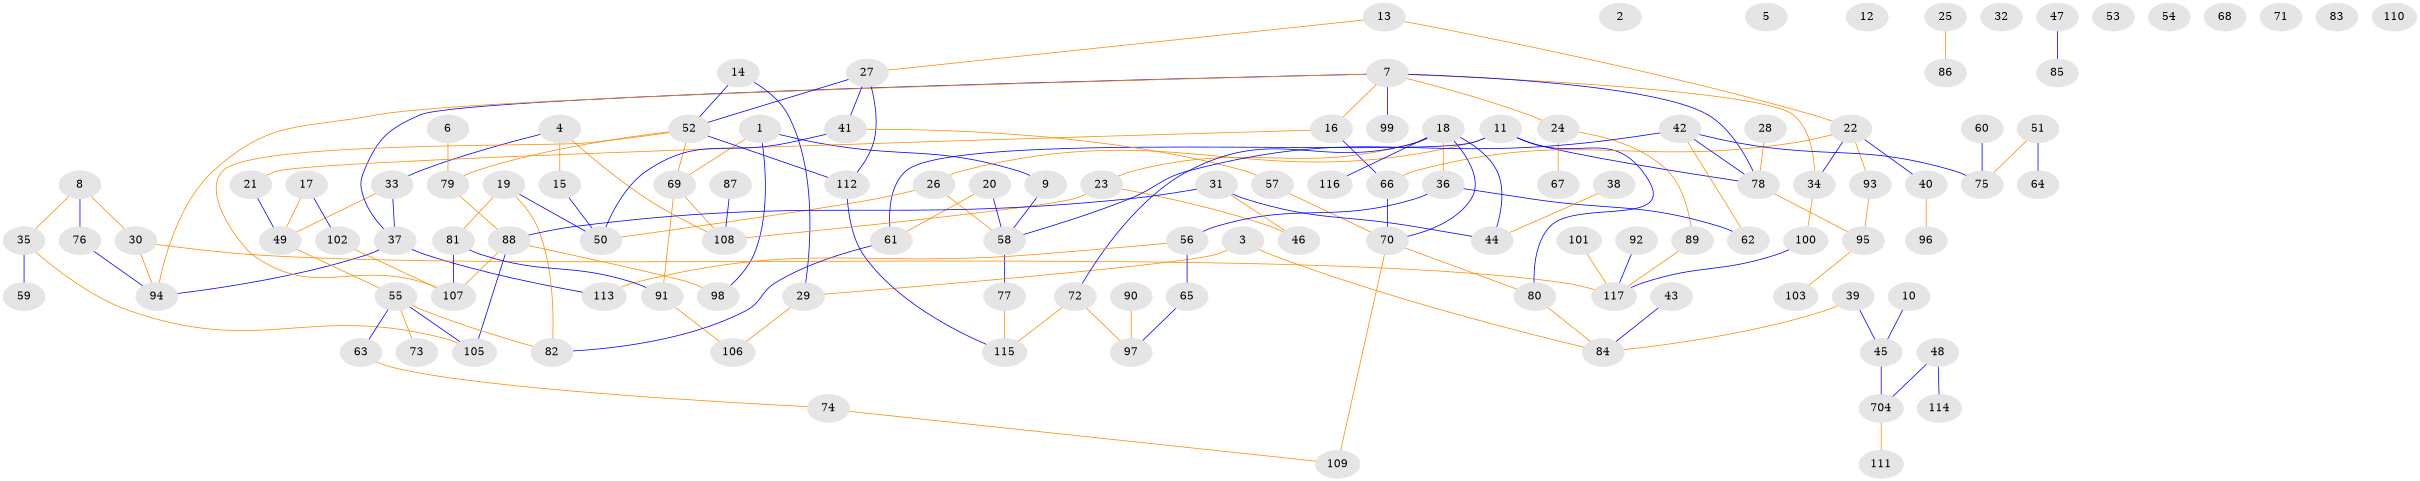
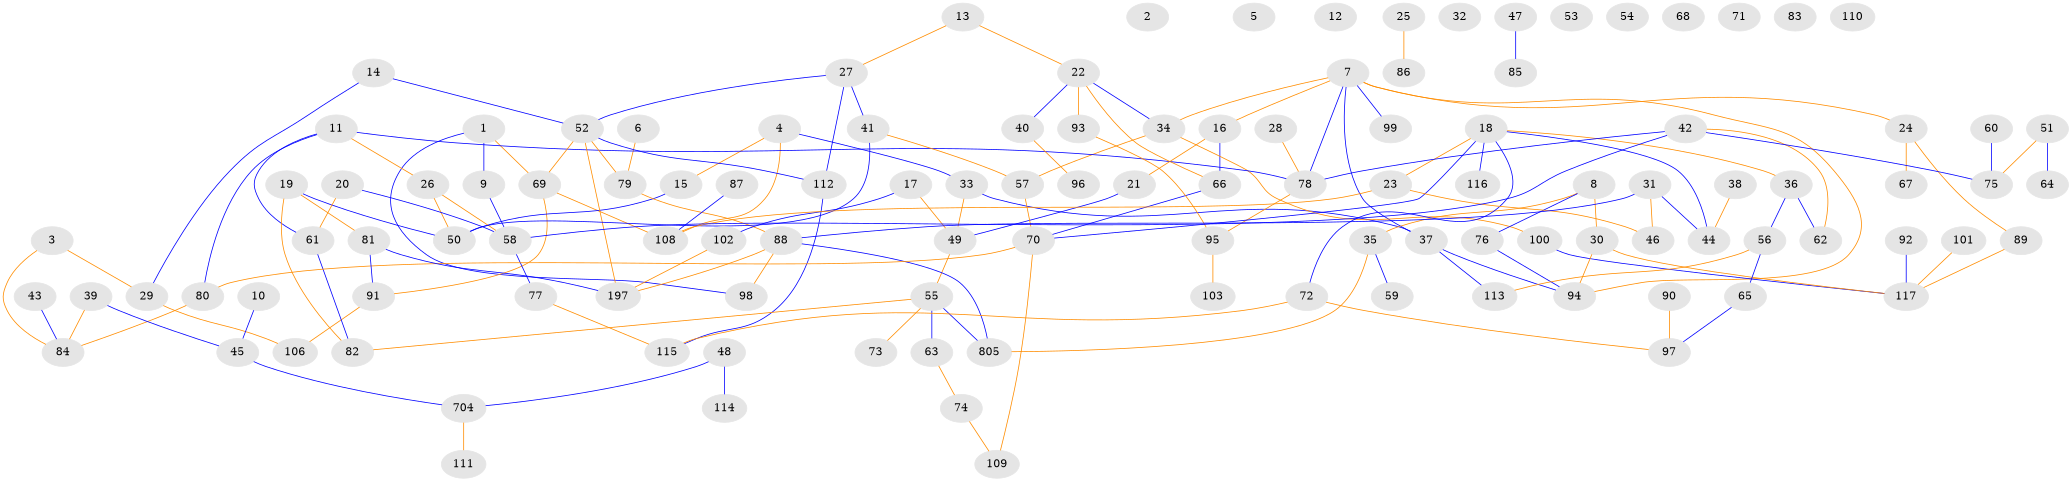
edge "34" -- "57": added
node "107": label "107" -> "197"
node "105": label "105" -> "805"
